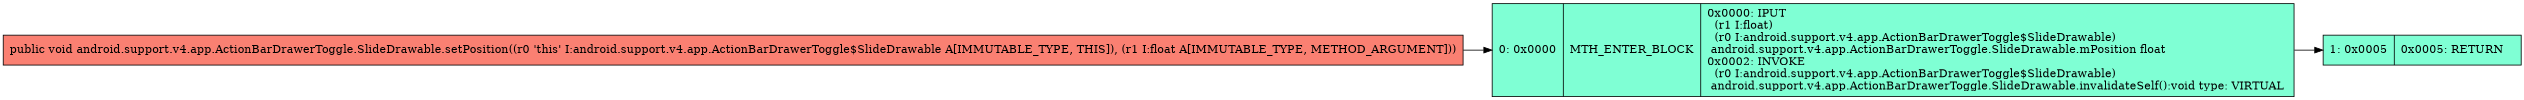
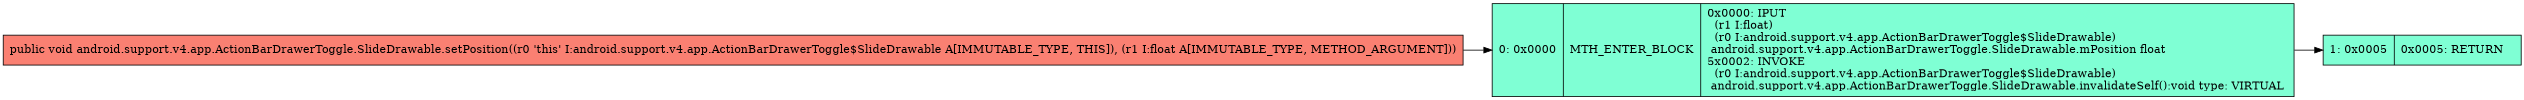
node "0: 0x0000": text "0x0002: INVOKE" -> "5x0002: INVOKE"
